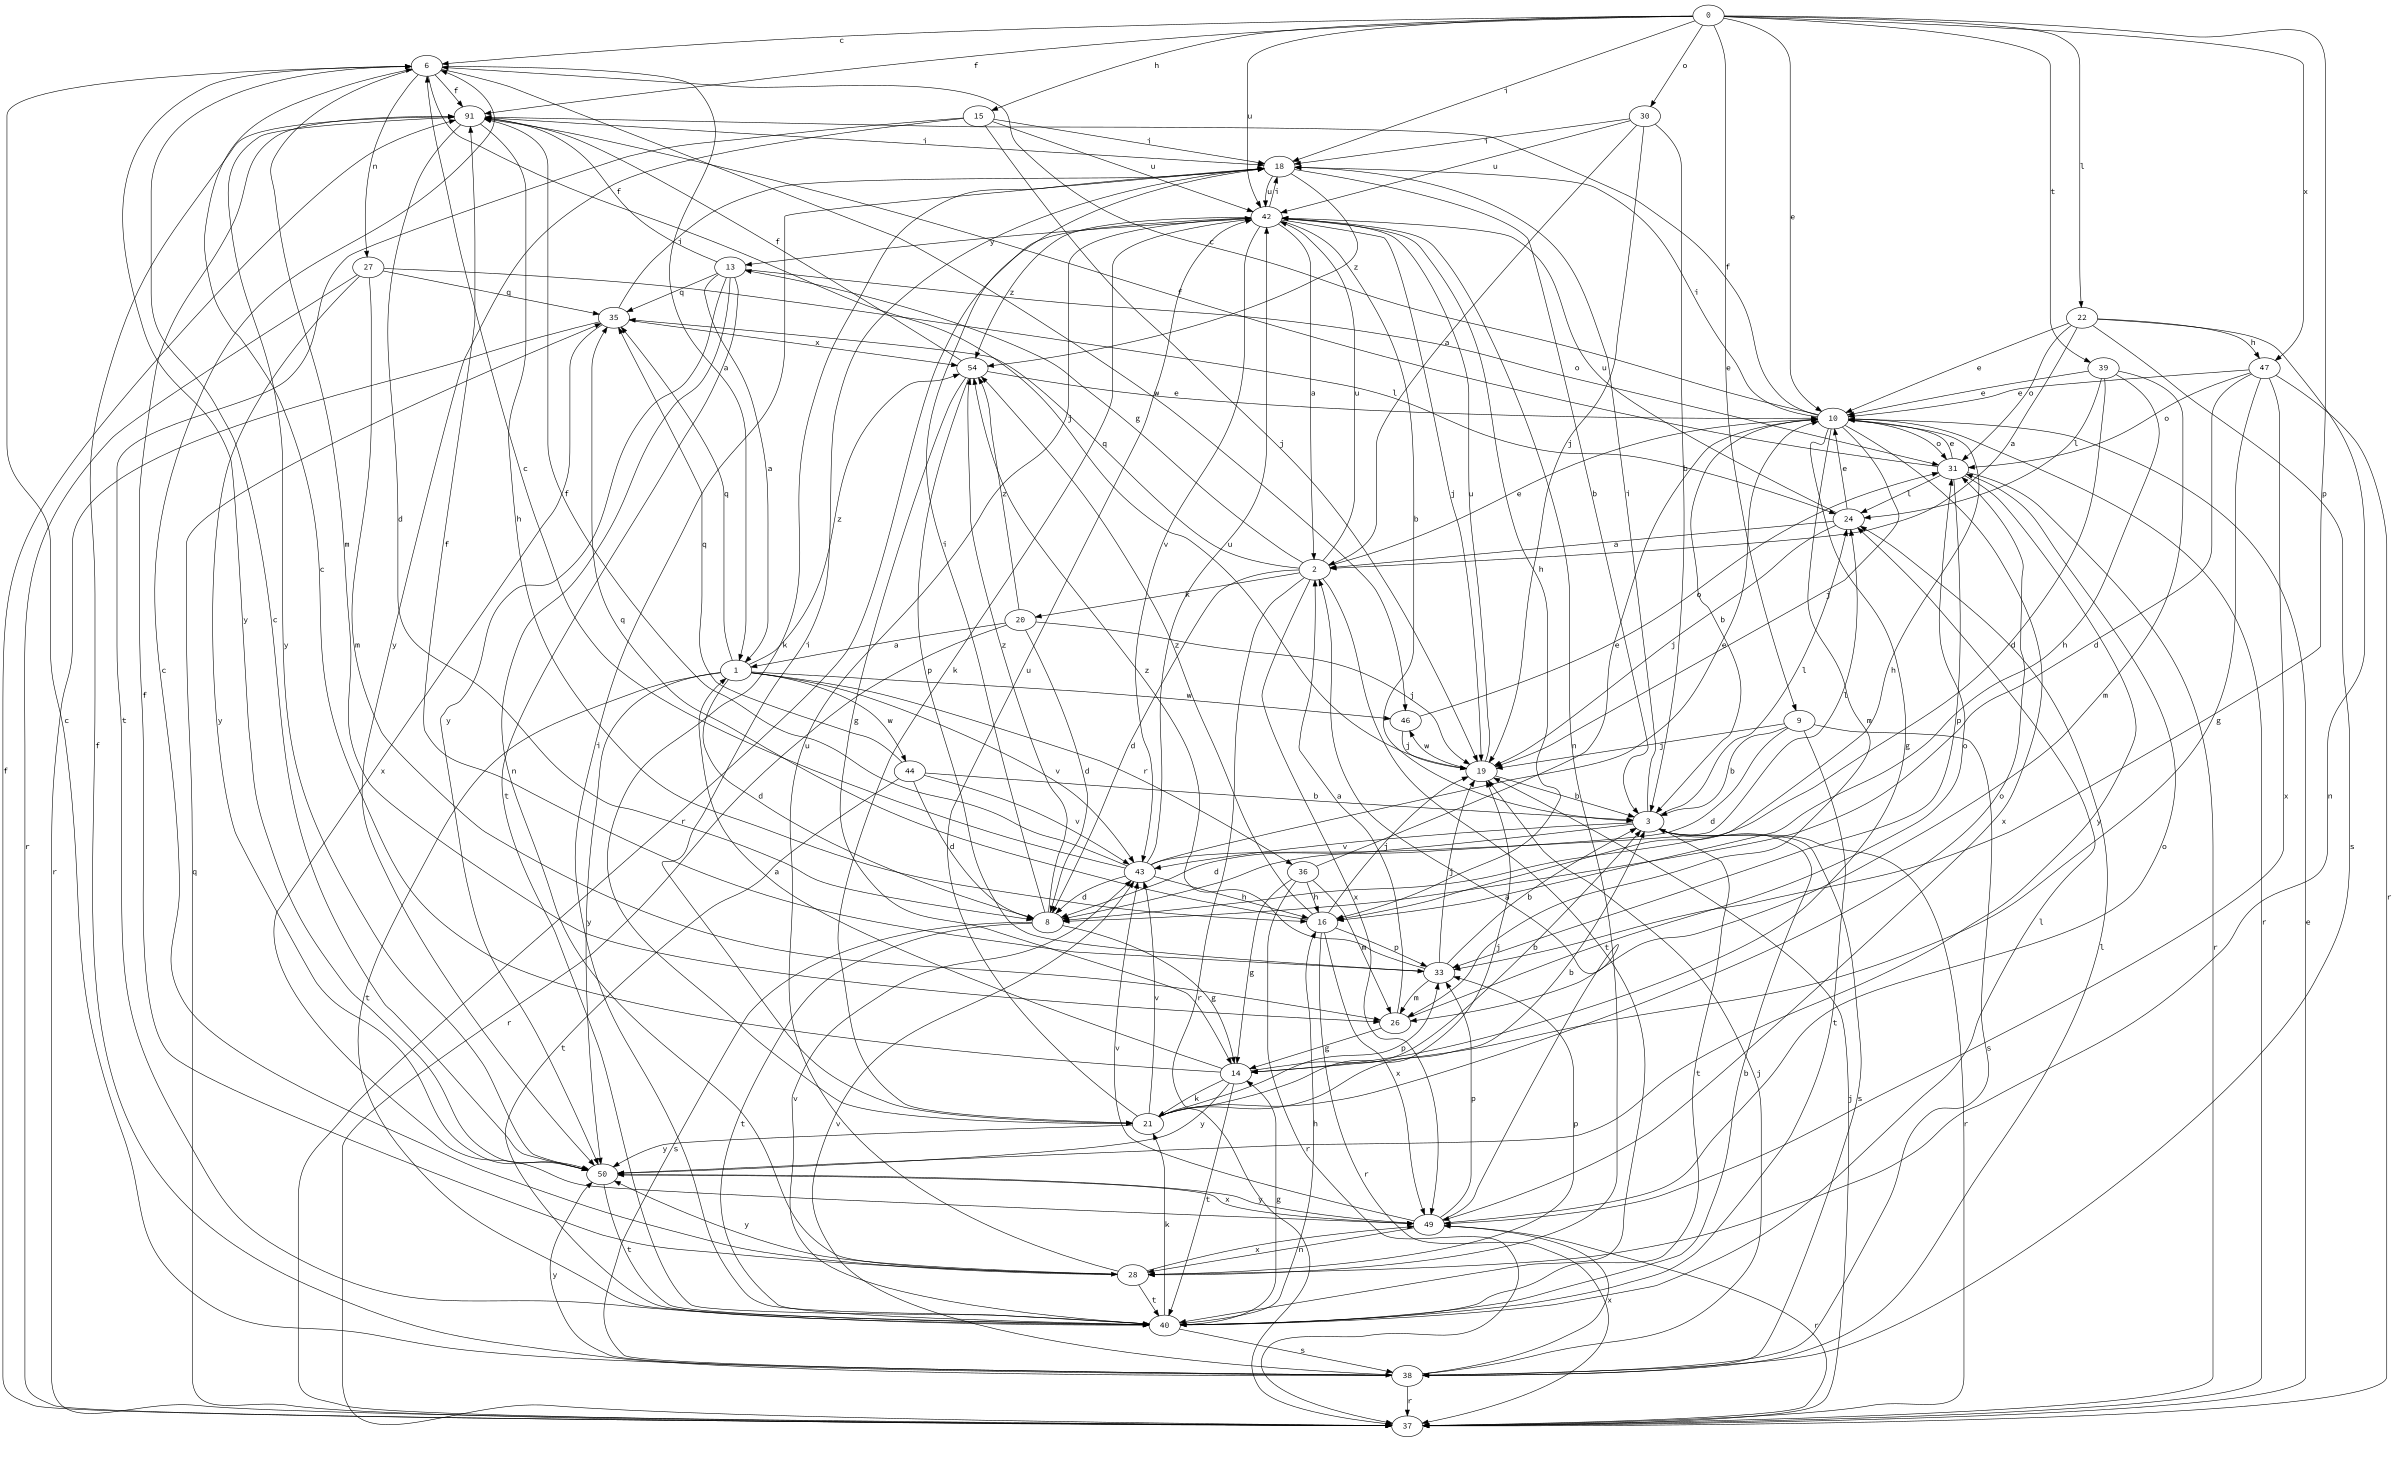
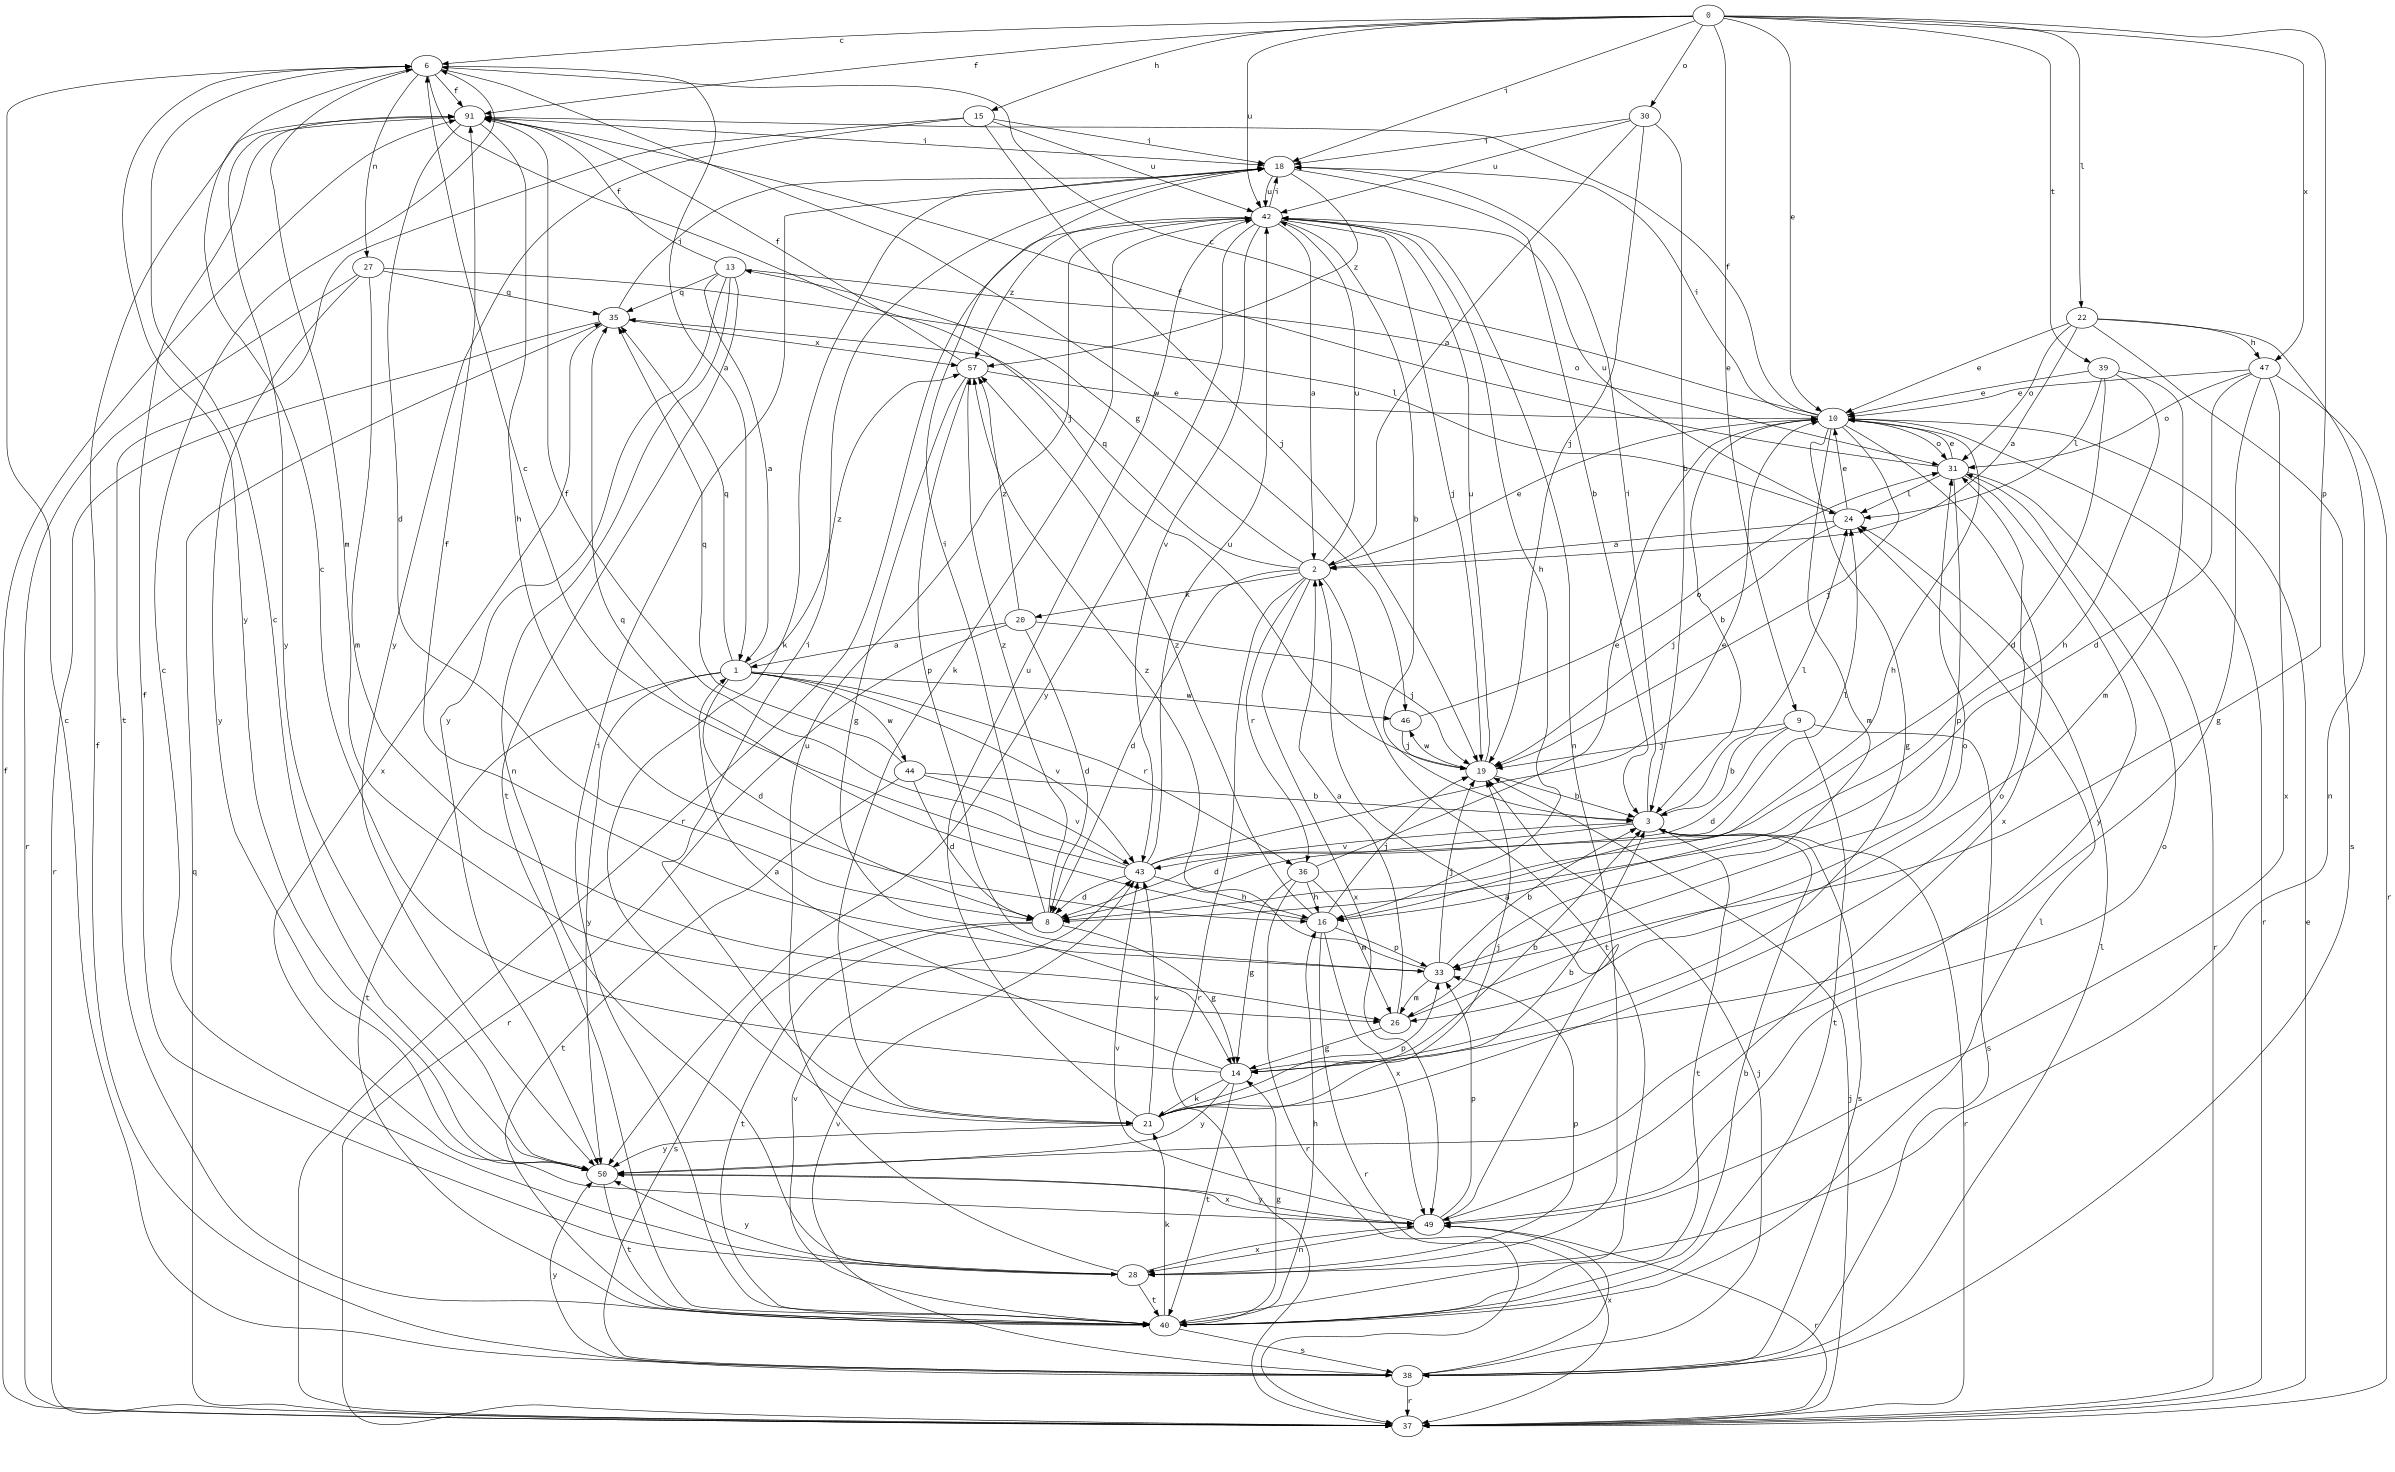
edge "42" -> "13": now "42" -> "50"
node "54": label "54" -> "57"
edge "2" -> "36": added, label "r"
